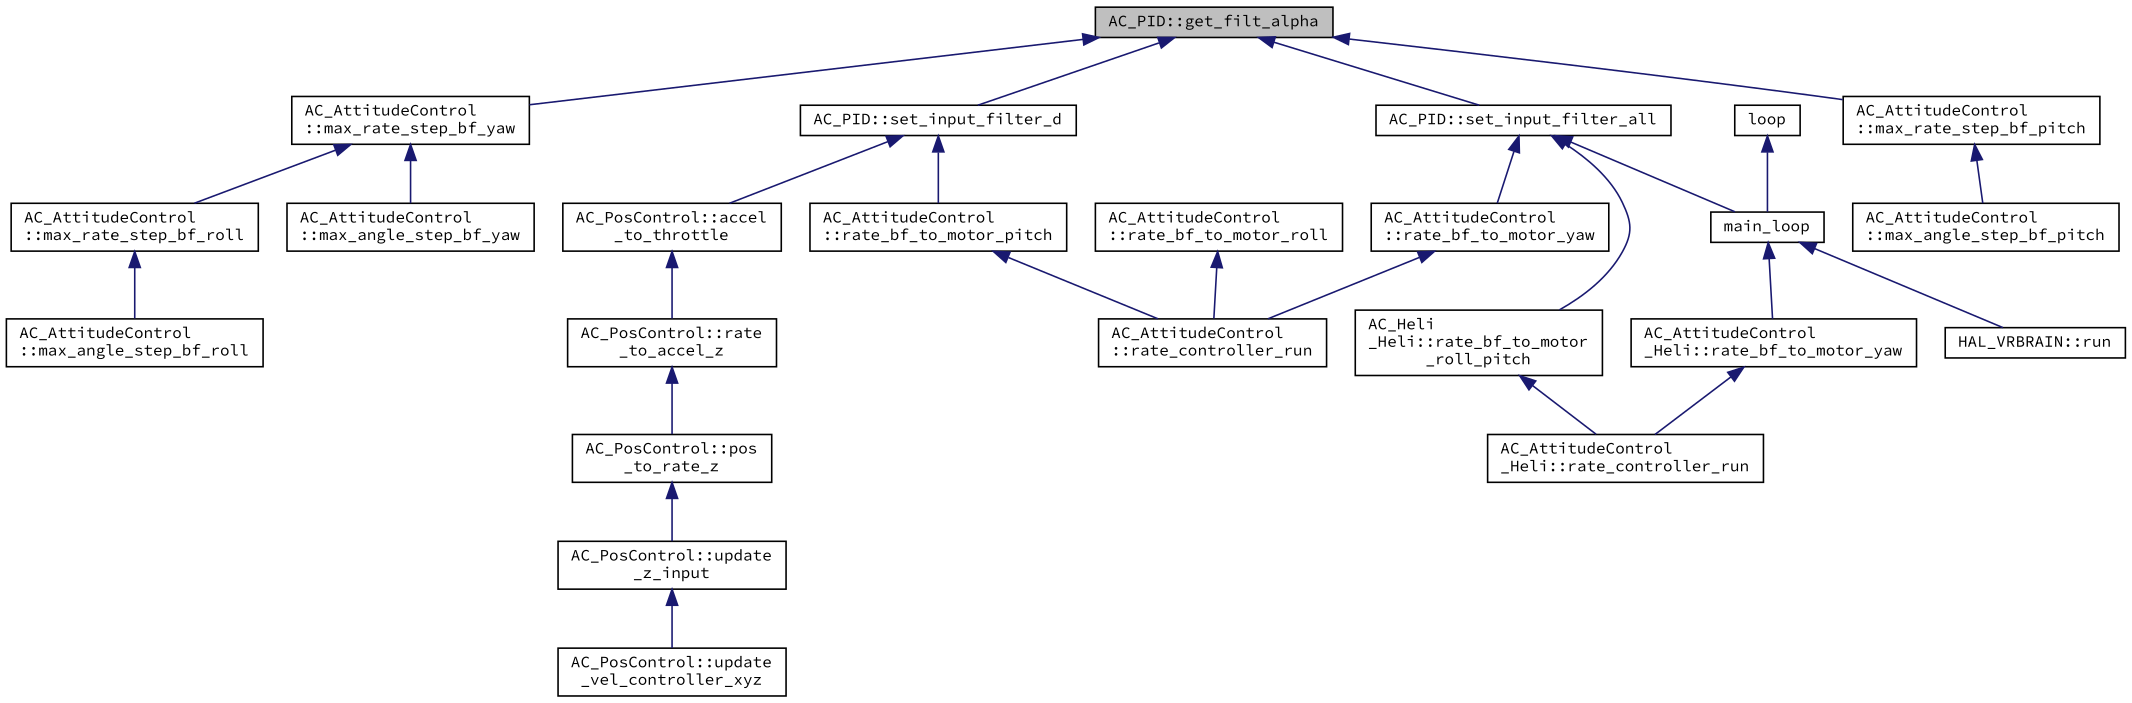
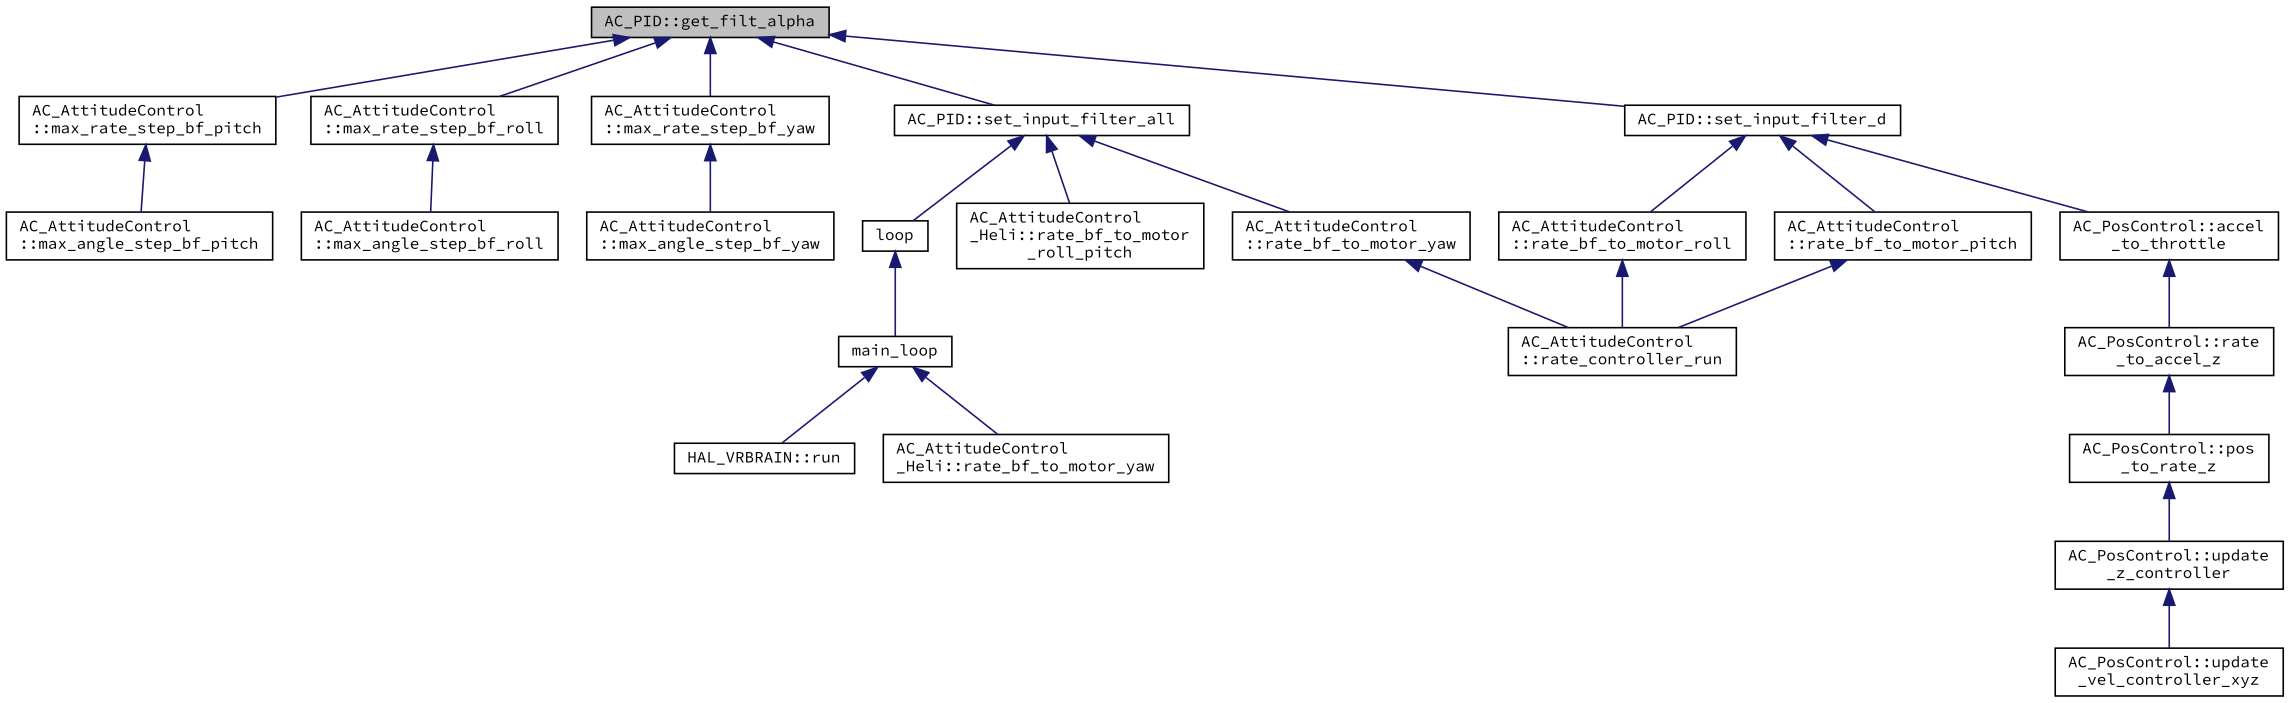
edge "AC_AttitudeControl ::max_rate_step_bf_roll" -> "AC_AttitudeControl ::max_rate_step_bf_yaw": now "AC_AttitudeControl ::max_rate_step_bf_roll" -> "AC_PID::get_filt_alpha"
edge "main_loop" -> "AC_PID::set_input_filter_all": now "loop" -> "AC_PID::set_input_filter_all"
edge "AC_AttitudeControl ::rate_bf_to_motor_roll" -> "AC_PID::set_input_filter_d": added
node "AC_Heli _Heli::rate_bf_to_motor _roll_pitch": label "AC_Heli _Heli::rate_bf_to_motor _roll_pitch" -> "AC_AttitudeControl _Heli::rate_bf_to_motor _roll_pitch"
node "AC_AttitudeControl _Heli::rate_controller_run": removed
node "AC_PosControl::update _z_input": label "AC_PosControl::update _z_input" -> "AC_PosControl::update _z_controller"
